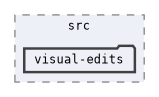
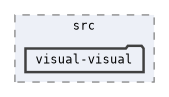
node "visual-edits": label "visual-edits" -> "visual-visual"
